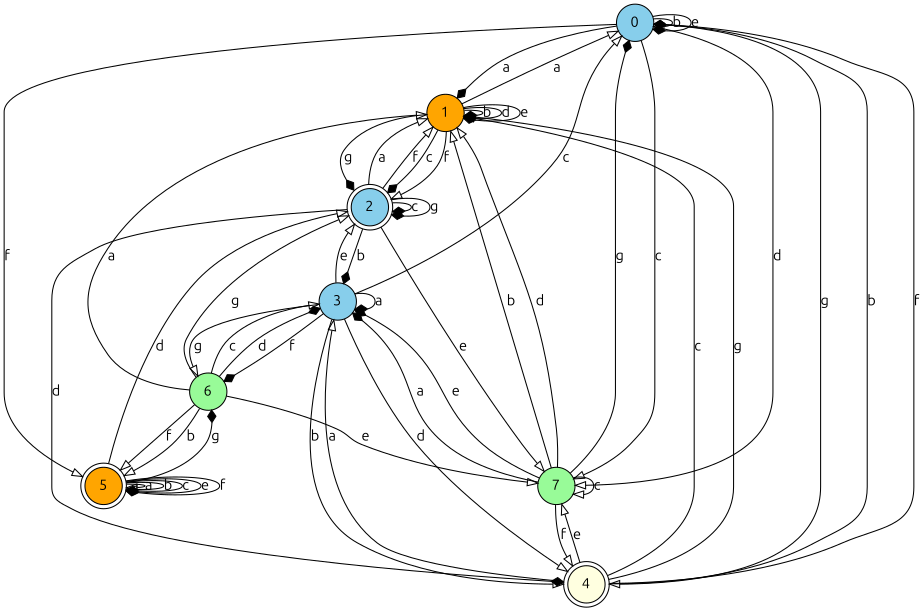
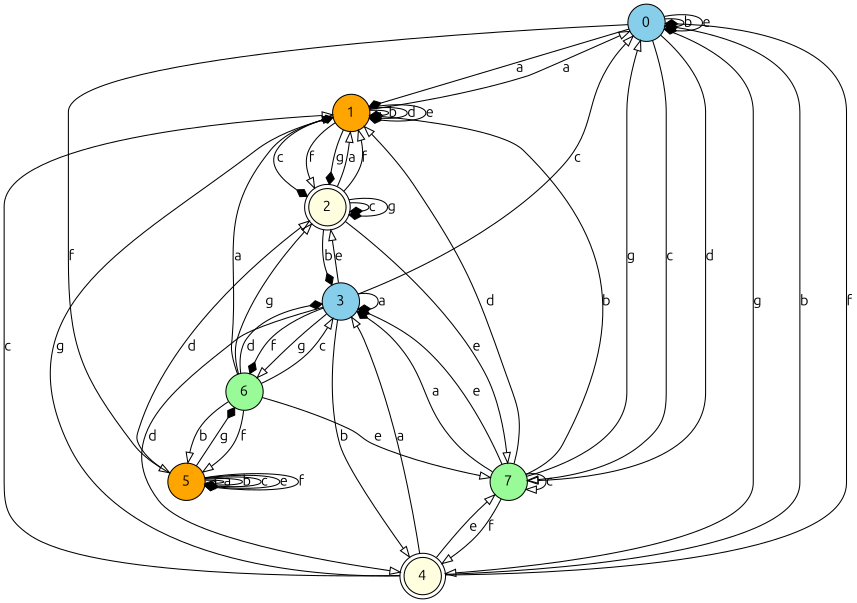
node "2": fillcolor skyblue -> lightyellow
edge "7" -> "0": arrowhead diamond -> onormal
node "5": shape doublecircle -> circle
edge "2" -> "4": removed, label "d"
